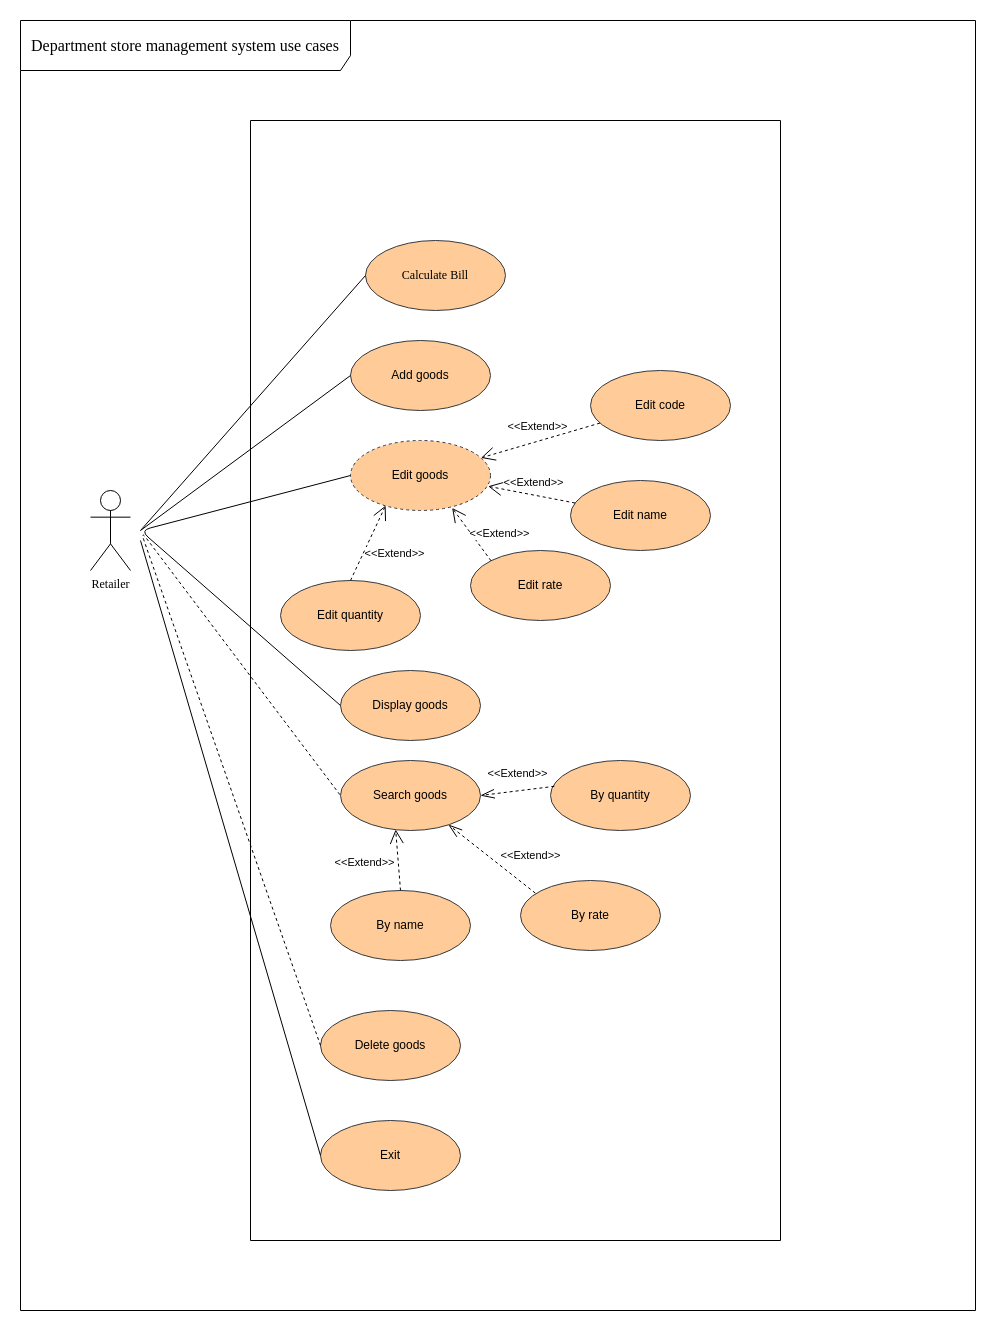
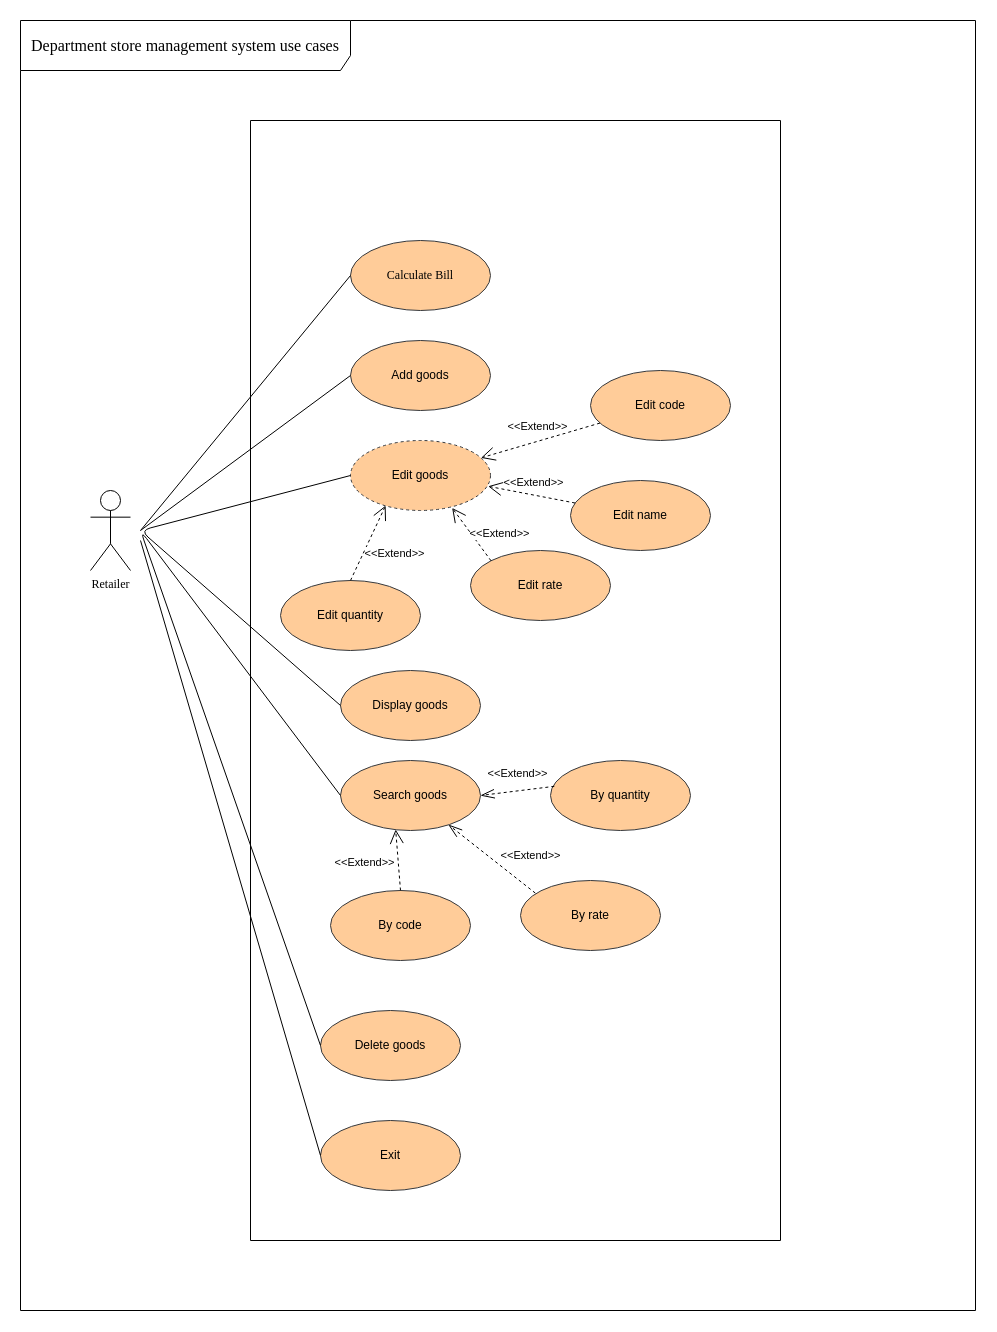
node "Calculate Bill": moved (436, 276) -> (421, 276)
edge "Search goods" -- "Delete goods": style dashed -> solid
node "By name": label "By name" -> "By code"
